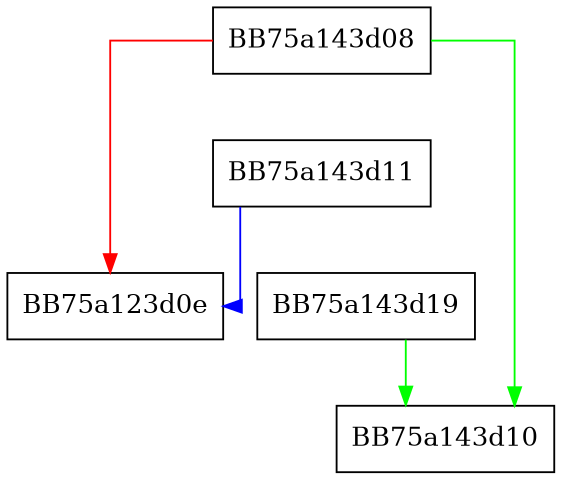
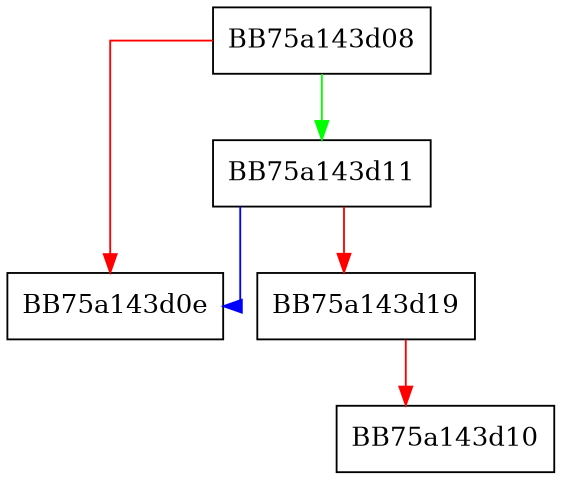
edge "BB75a143d08" -> "BB75a143d10": now "BB75a143d08" -> "BB75a143d11"
edge "BB75a143d11" -> "BB75a143d19": added
node "BB75a123d0e": label "BB75a123d0e" -> "BB75a143d0e"
edge "BB75a143d19" -> "BB75a143d10": color green -> red
